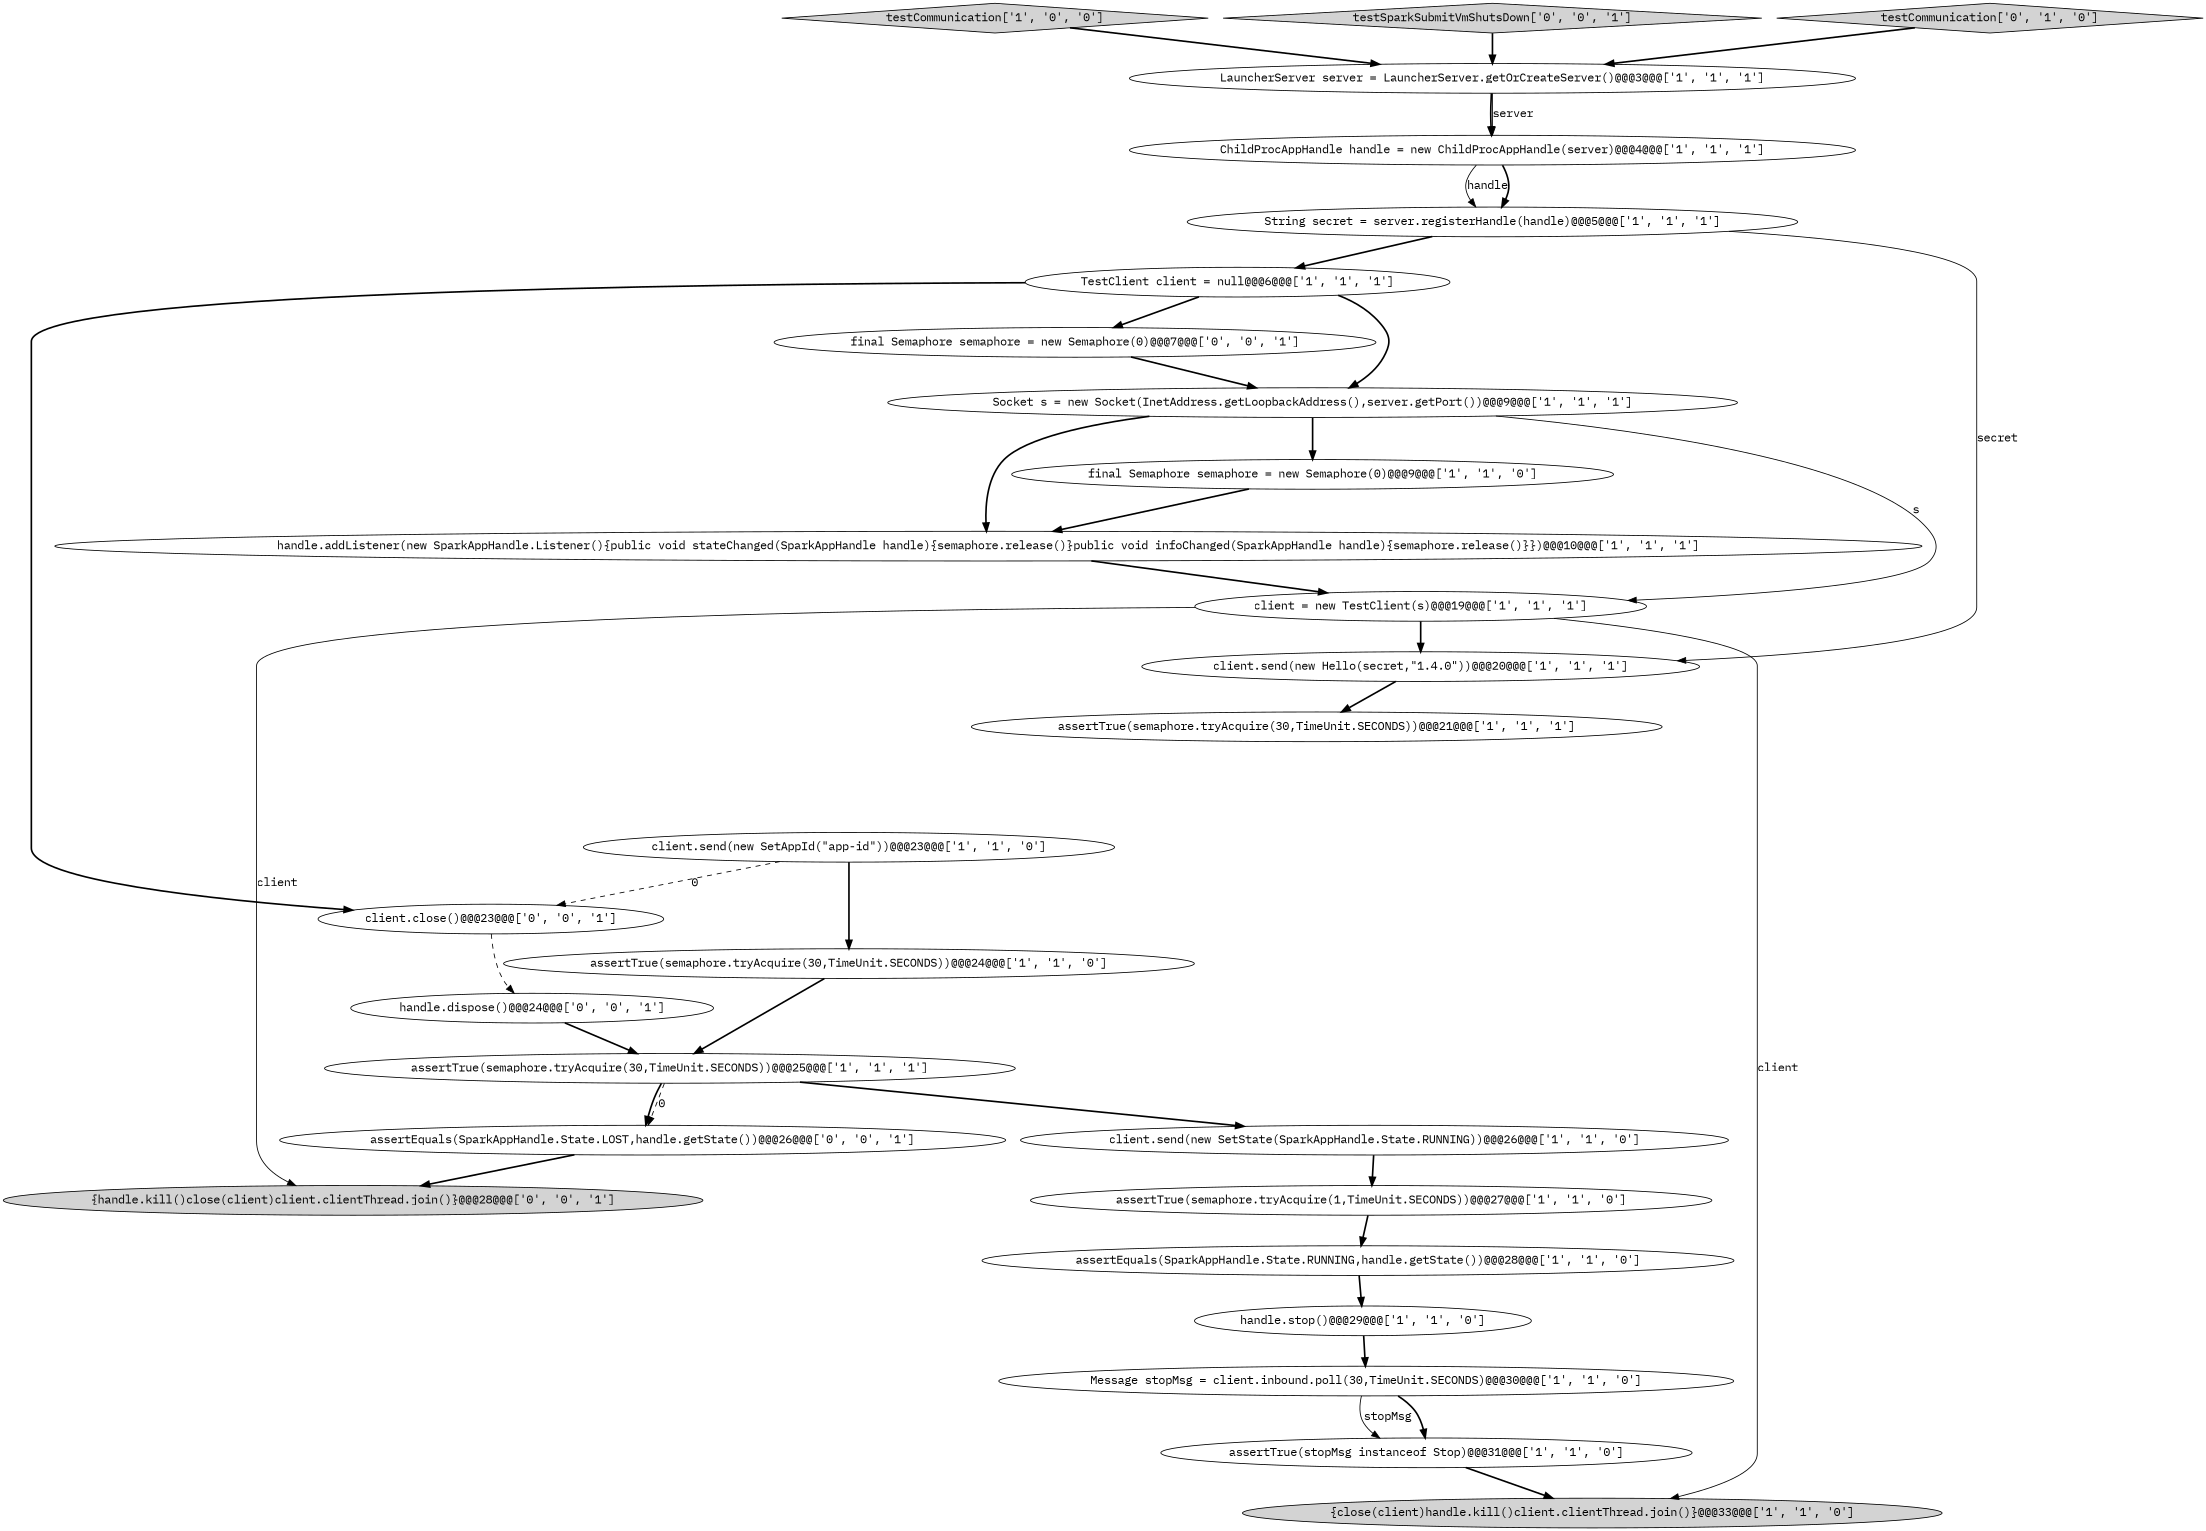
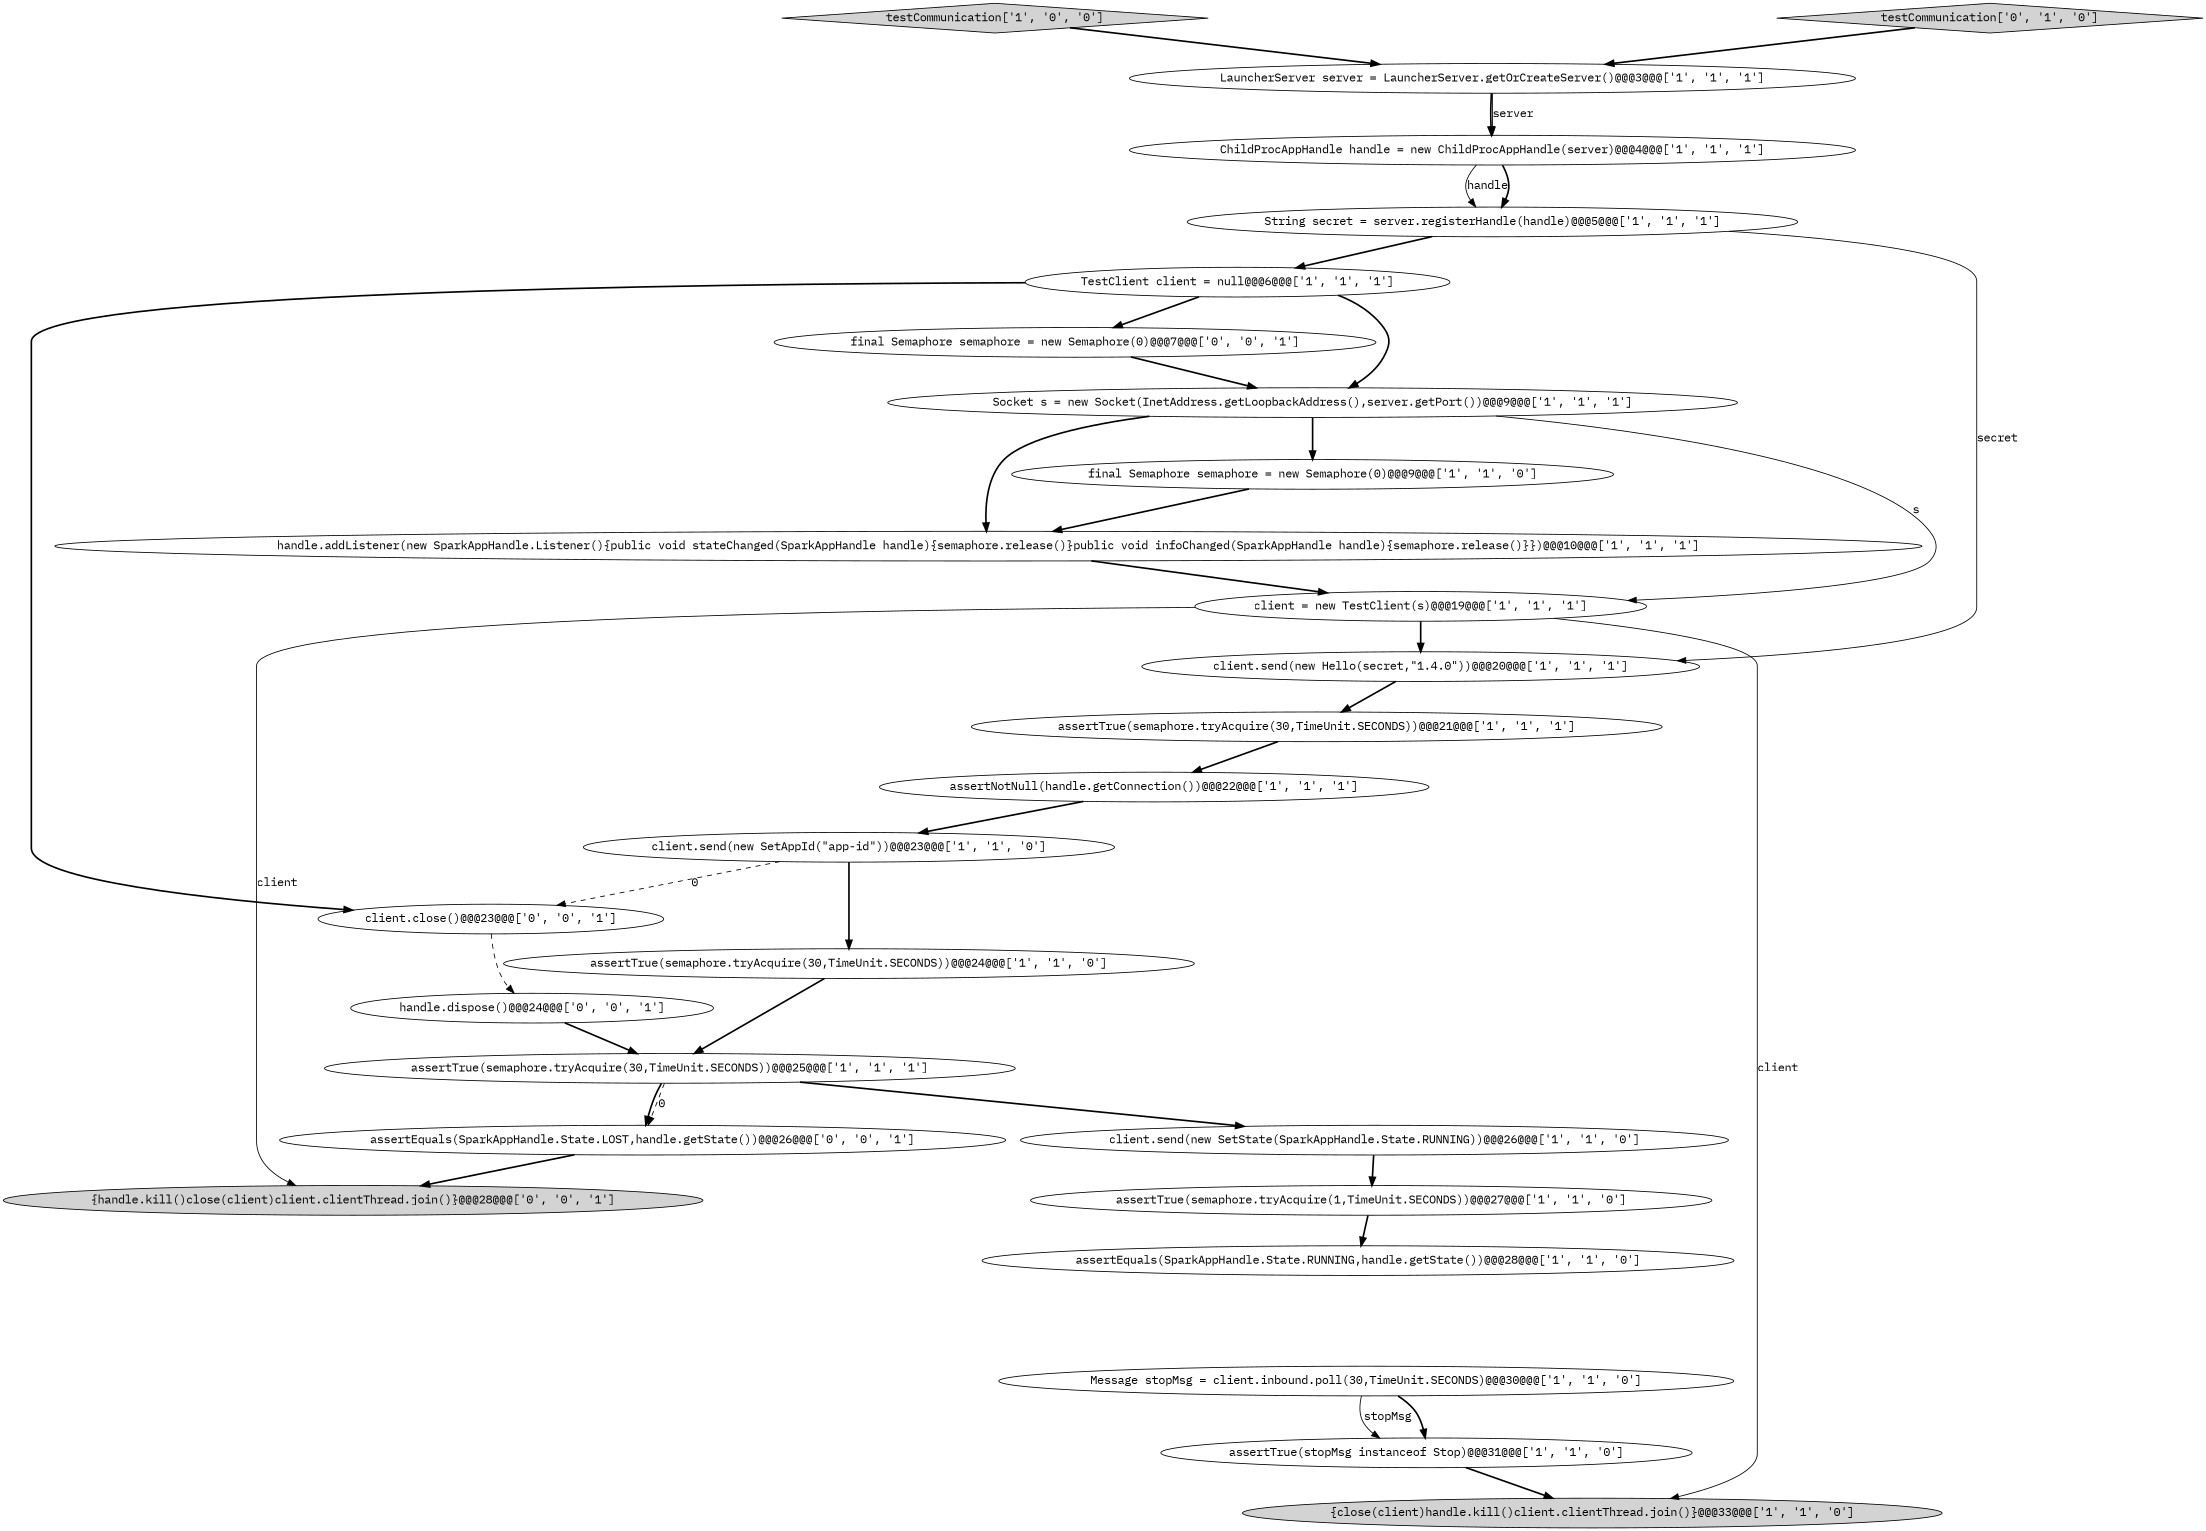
node "testSparkSubmitVmShutsDown['0', '0', '1']": removed
node "assertNotNull(handle.getConnection())@@@22@@@['1', '1', '1']": added
node "handle.stop()@@@29@@@['1', '1', '0']": removed
